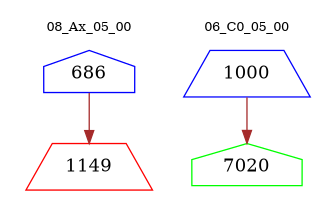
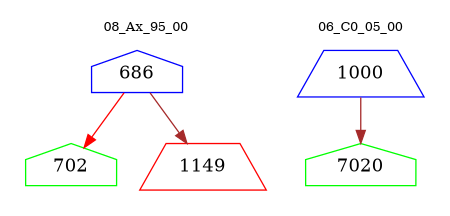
cluster "08_Ax_05_00": label "08_Ax_05_00" -> "08_Ax_95_00"
node "702": added
